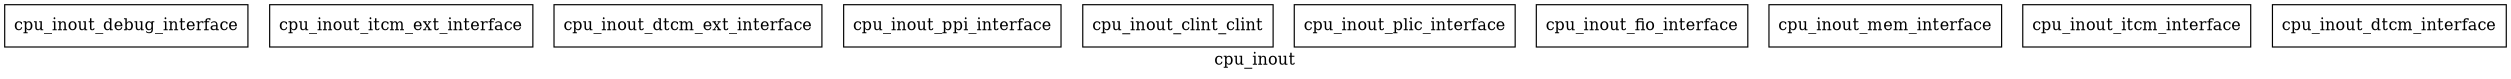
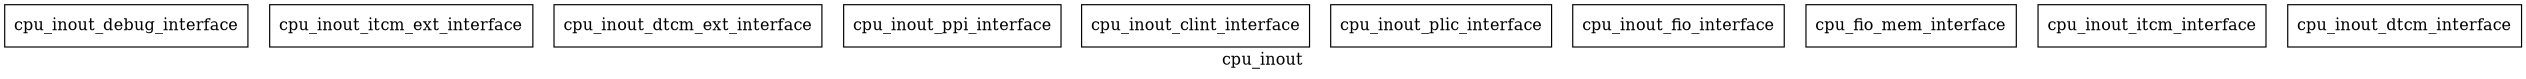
node "cpu_inout_clint_clint": label "cpu_inout_clint_clint" -> "cpu_inout_clint_interface"
node "cpu_inout_mem_interface": label "cpu_inout_mem_interface" -> "cpu_fio_mem_interface"
